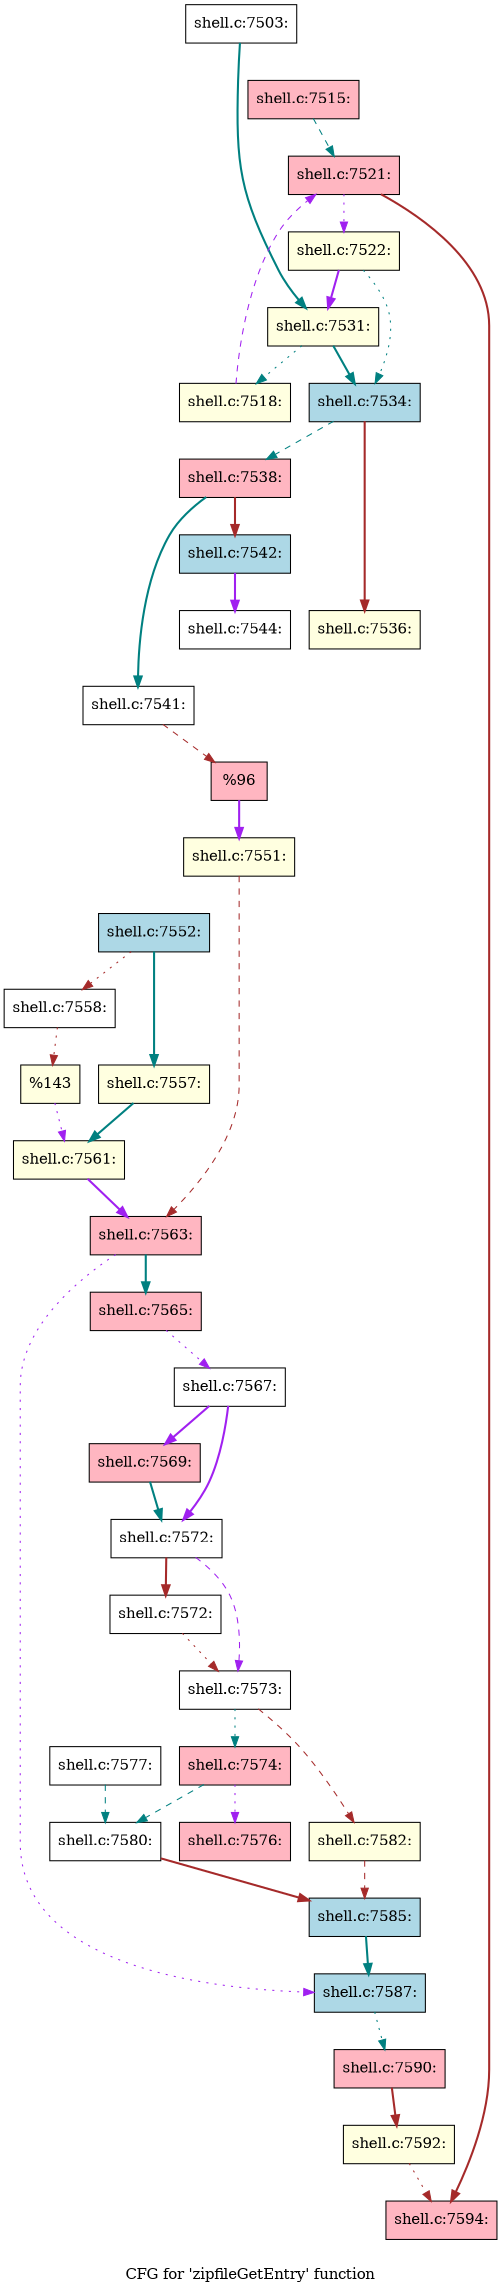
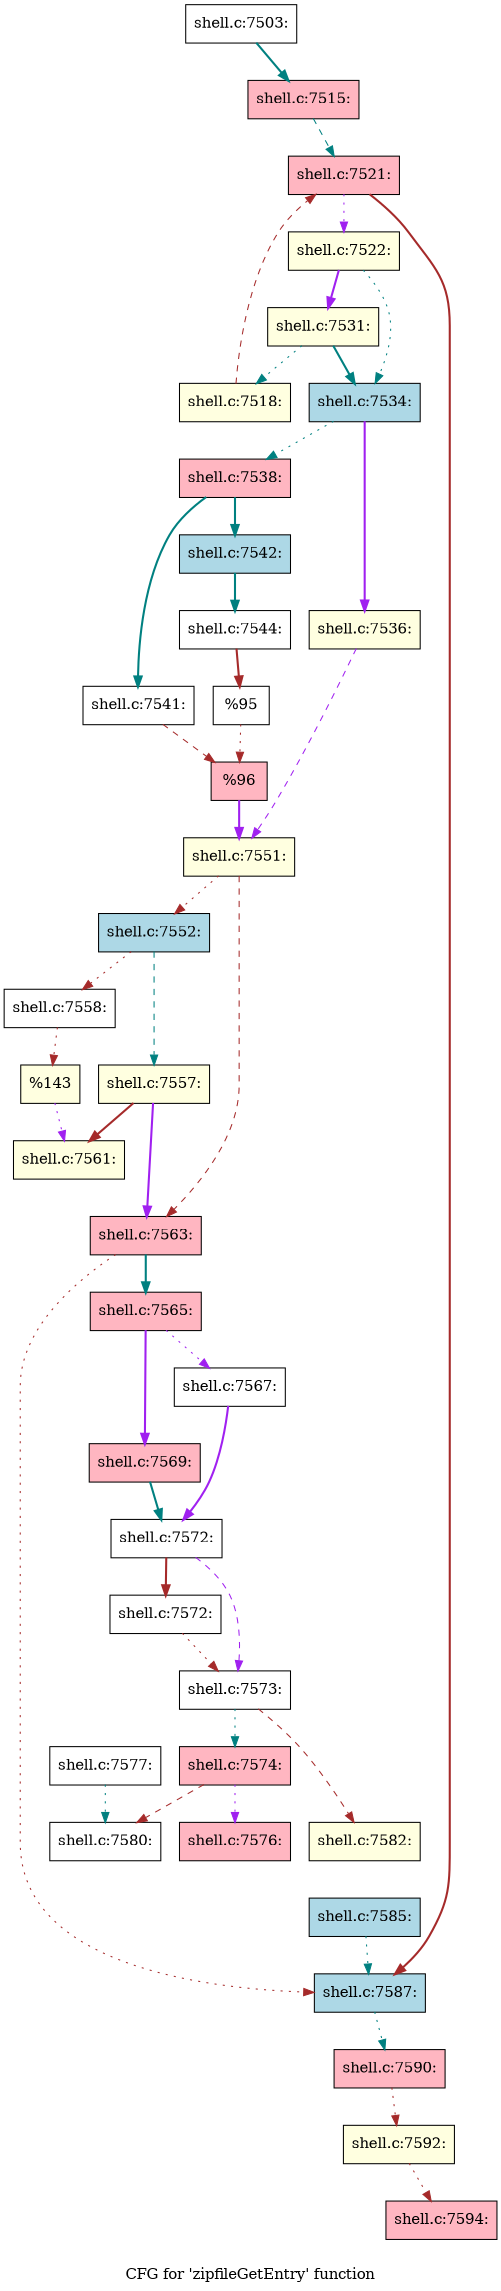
edge "shell.c:7503:" -> "shell.c:7531:": now "shell.c:7503:" -> "shell.c:7515:"
edge "shell.c:7518:" -> "shell.c:7521:": color purple -> brown
edge "shell.c:7534:" -> "shell.c:7538:": style dashed -> dotted
edge "shell.c:7538:" -> "shell.c:7542:": color brown -> teal
edge "shell.c:7534:" -> "shell.c:7536:": color brown -> purple
edge "shell.c:7542:" -> "shell.c:7544:": color purple -> teal
node "%95": added
edge "shell.c:7536:" -> "shell.c:7551:": added
edge "shell.c:7551:" -> "shell.c:7552:": added
edge "shell.c:7552:" -> "shell.c:7557:": style bold -> dashed
edge "shell.c:7557:" -> "shell.c:7561:": color teal -> brown
edge "shell.c:7521:" -> "shell.c:7594:": now "shell.c:7521:" -> "shell.c:7587:"
edge "shell.c:7561:" -> "shell.c:7563:": now "shell.c:7557:" -> "shell.c:7563:"
edge "shell.c:7567:" -> "shell.c:7569:": now "shell.c:7565:" -> "shell.c:7569:"
edge "shell.c:7563:" -> "shell.c:7587:": color purple -> brown
edge "shell.c:7577:" -> "shell.c:7580:": style dashed -> dotted
edge "shell.c:7574:" -> "shell.c:7580:": color teal -> brown
edge "shell.c:7582:" -> "shell.c:7585:": removed
edge "shell.c:7580:" -> "shell.c:7585:": removed
edge "shell.c:7585:" -> "shell.c:7587:": style bold -> dotted
edge "shell.c:7590:" -> "shell.c:7592:": style bold -> dotted
